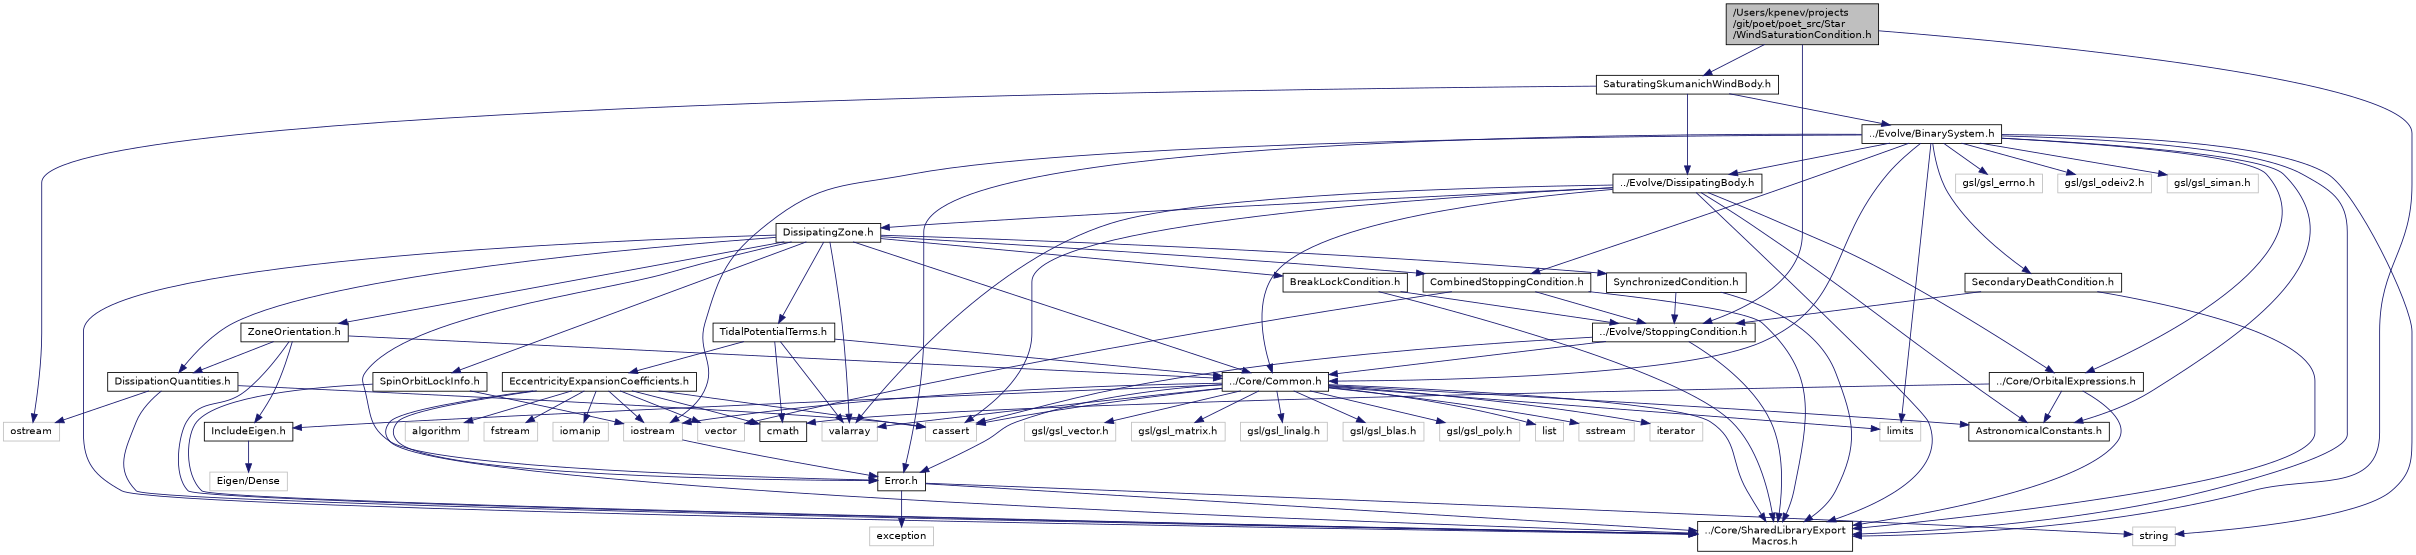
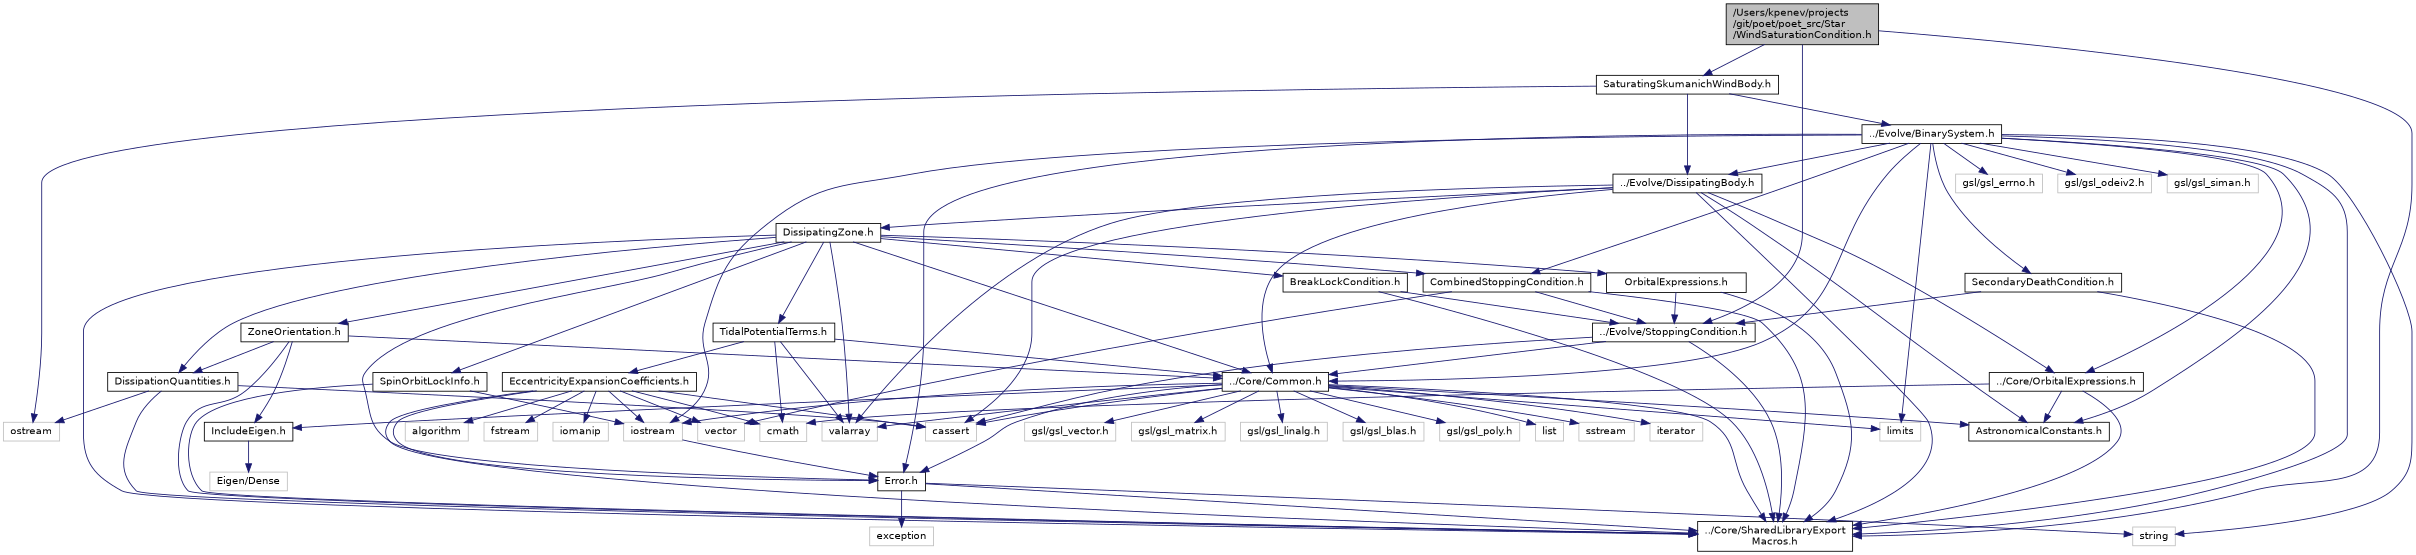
node "SynchronizedCondition.h": label "SynchronizedCondition.h" -> "OrbitalExpressions.h"
node "cmath": color black -> grey75
